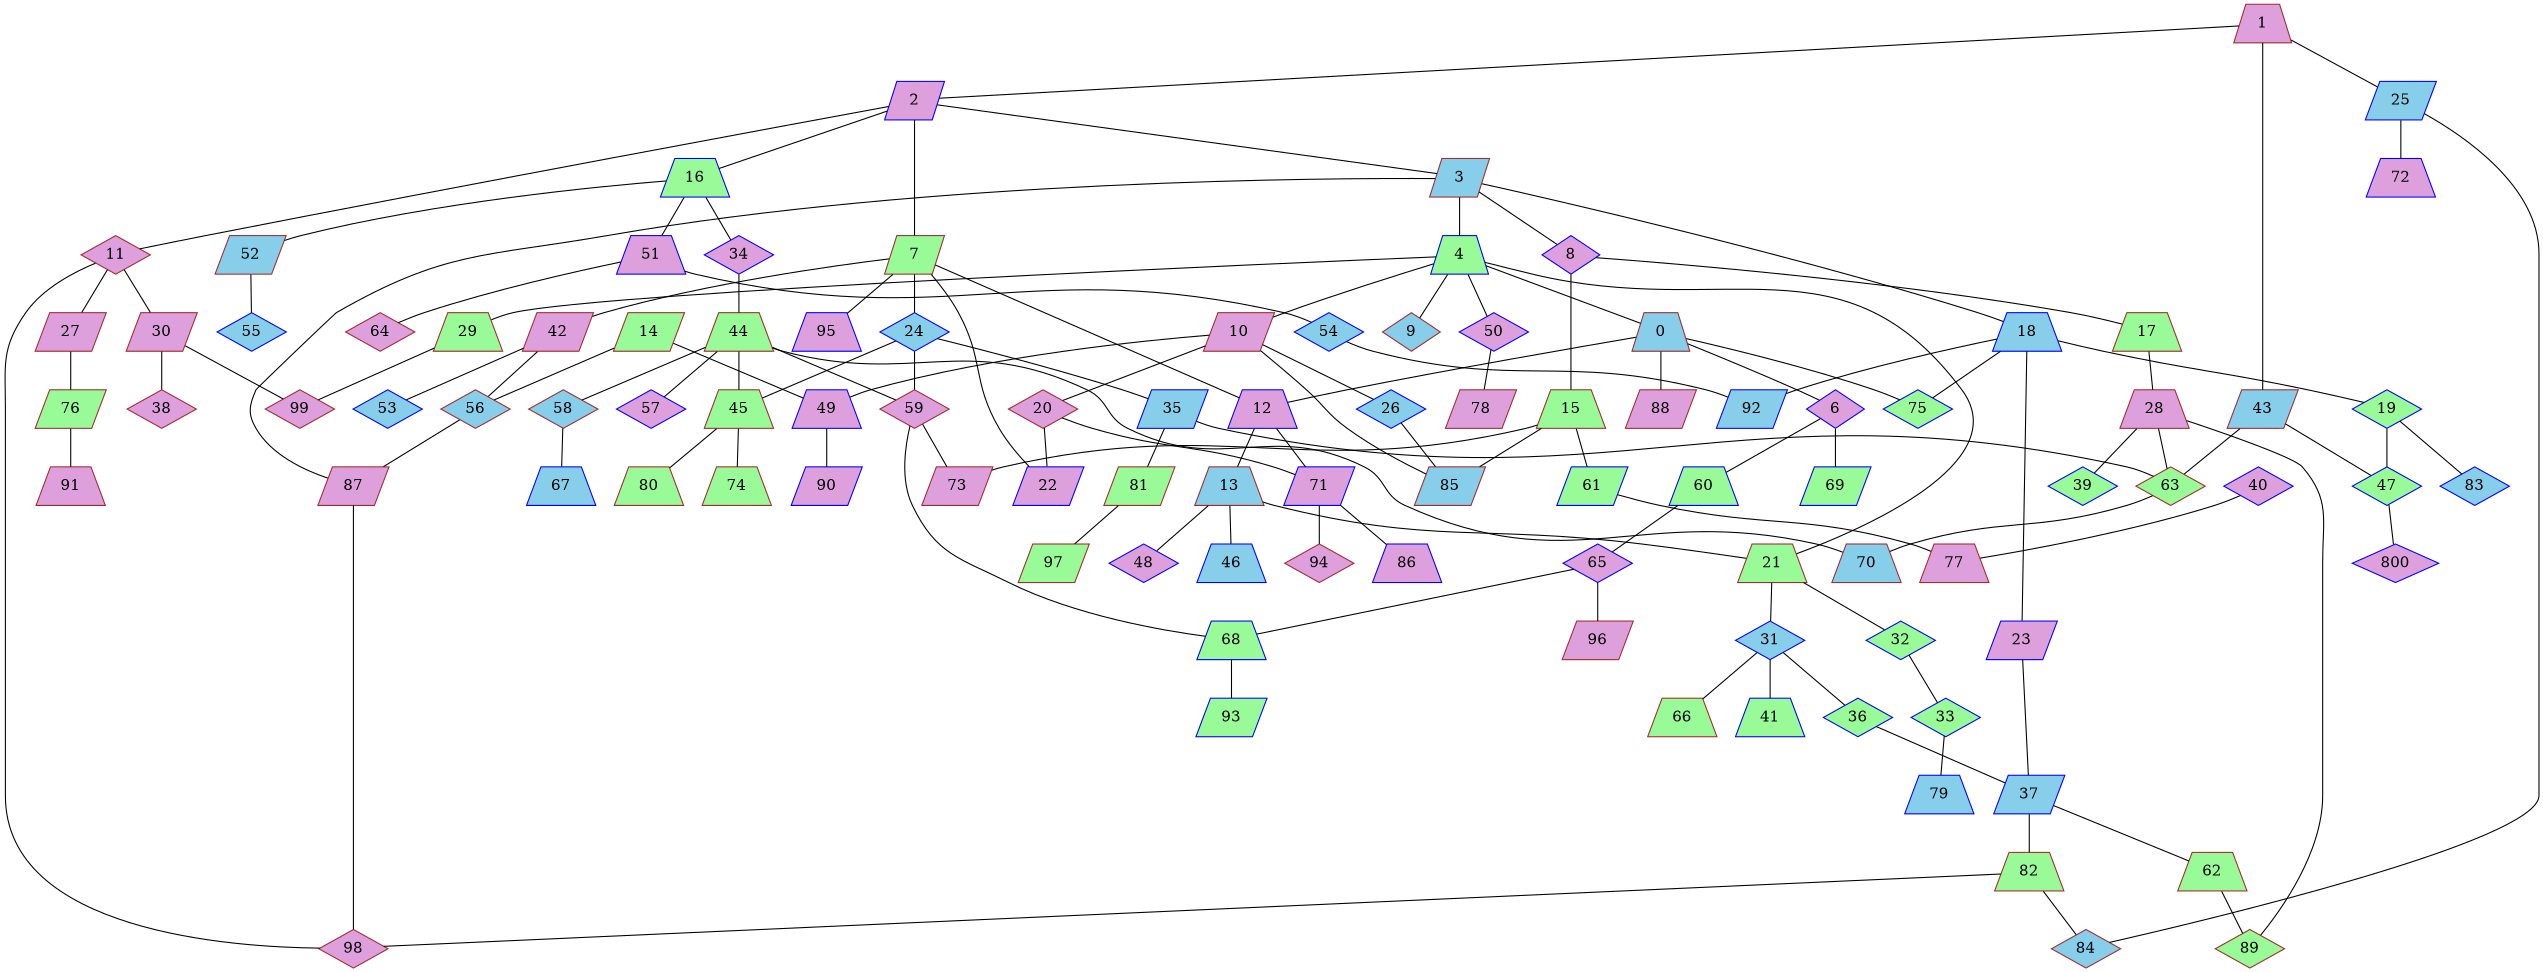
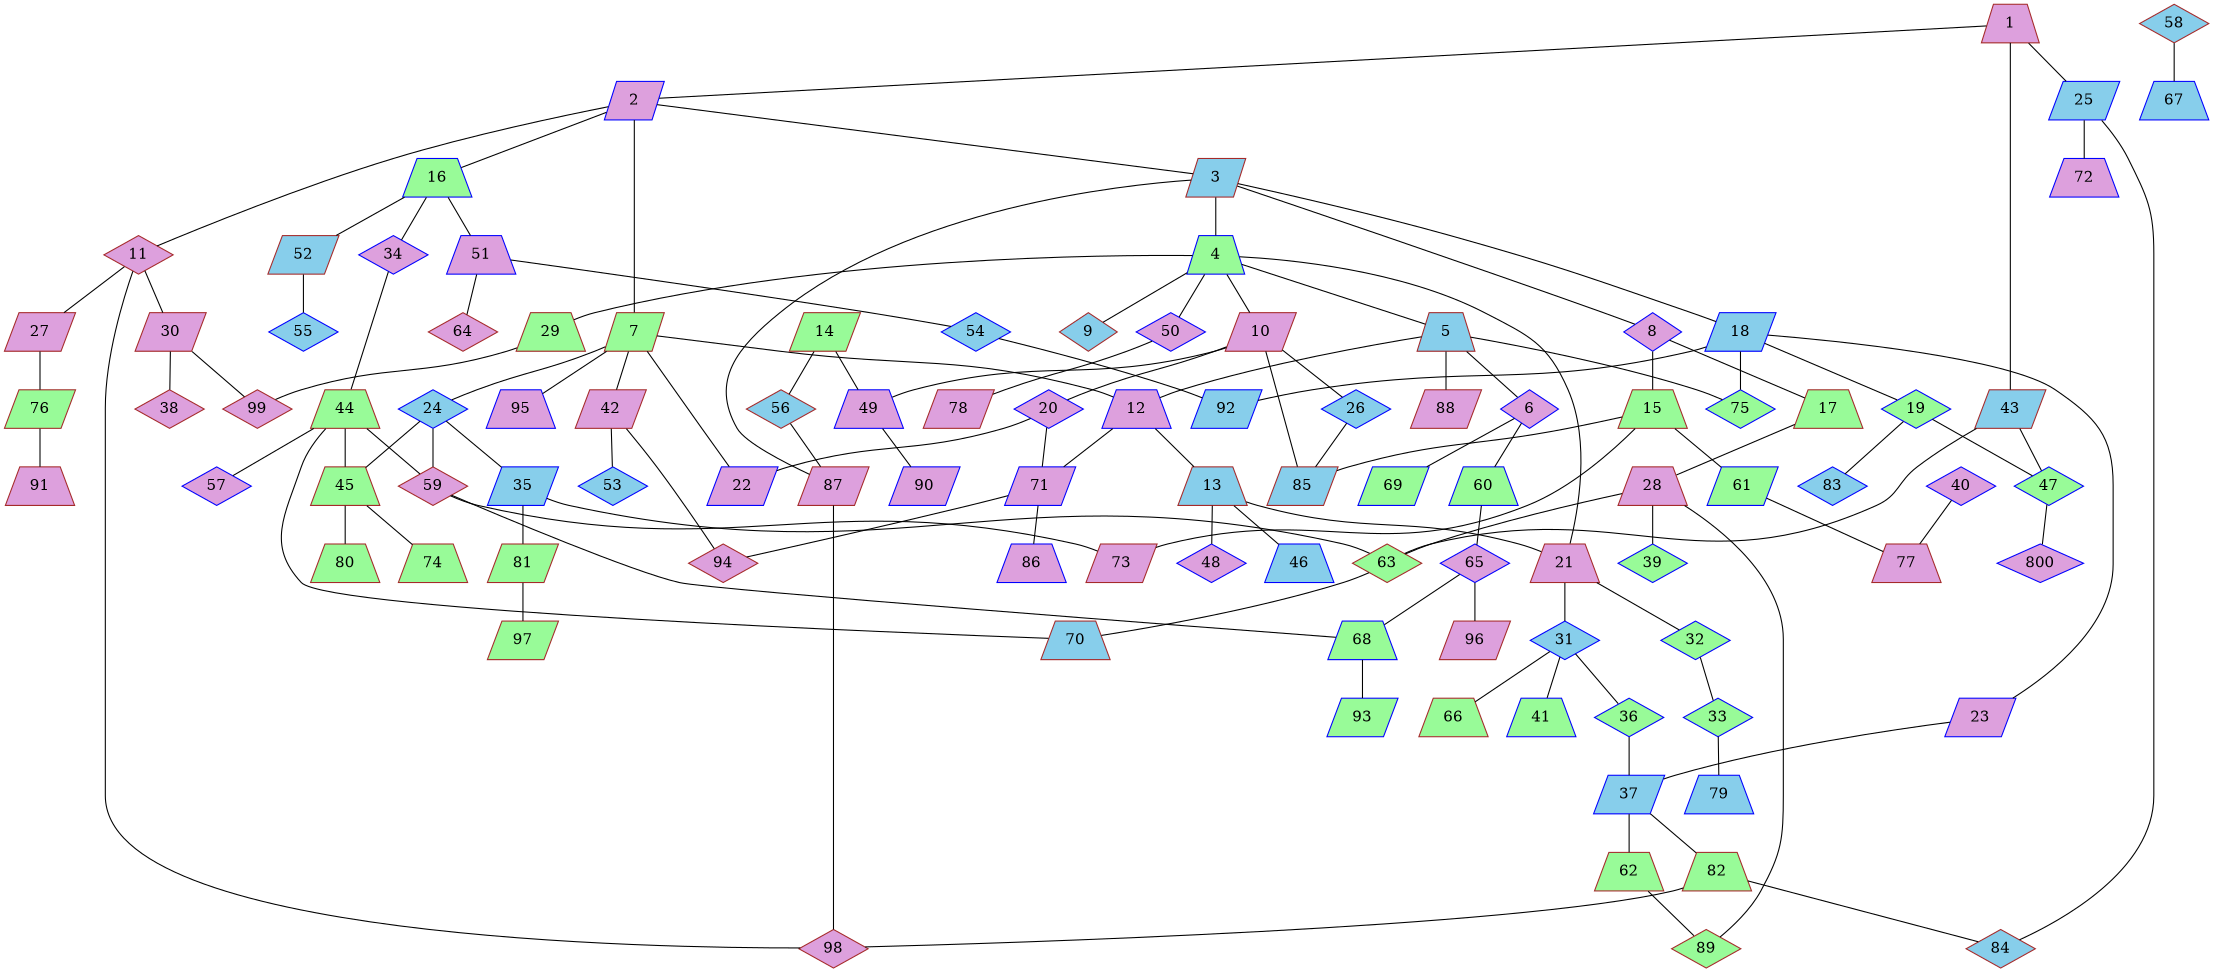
node "0": label "0" -> "5"
node "18": shape trapezium -> parallelogram
edge "42" -- "56": now "42" -- "94"
edge "44" -- "58": removed
node "20": color brown -> blue
node "21": fillcolor palegreen -> plum
